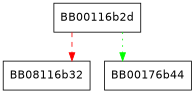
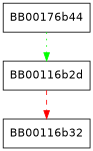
edge "BB00116b2d" -> "BB00176b44": reversed
node "BB08116b32": label "BB08116b32" -> "BB00116b32"
